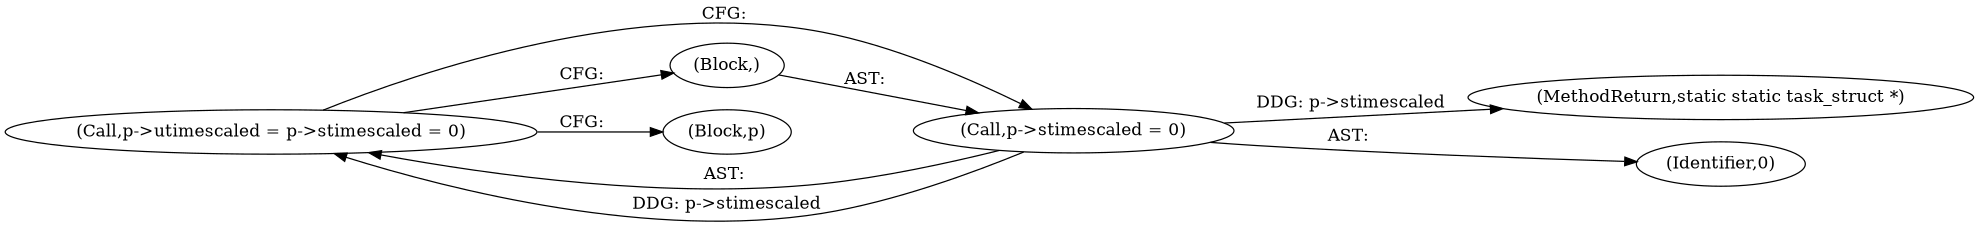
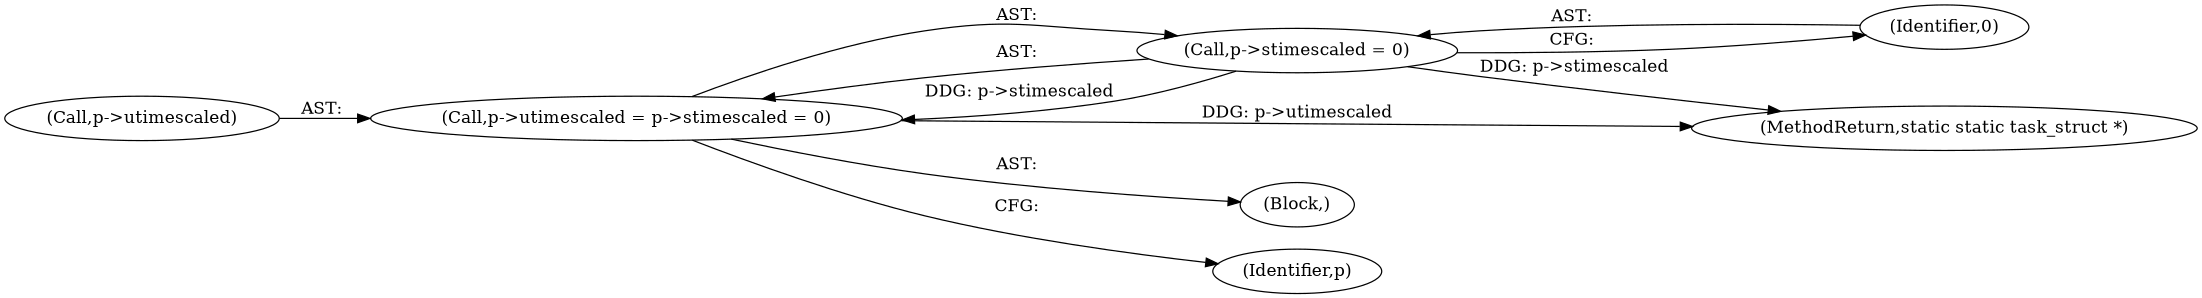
edge "(Call,p->utimescaled = p->stimescaled = 0)" -> "(Call,p->stimescaled = 0)": label "CFG: " -> "AST: "
edge "(Call,p->utimescaled = p->stimescaled = 0)" -> "(Block,)": label "CFG: " -> "AST: "
edge "(Block,)" -> "(Call,p->stimescaled = 0)": now "(Identifier,0)" -> "(Call,p->stimescaled = 0)"
node "(Call,p->utimescaled)": added
edge "(Call,p->utimescaled = p->stimescaled = 0)" -> "(MethodReturn,static static task_struct *)": added, label "DDG: p->utimescaled"
node "(Block,p)": label "(Block,p)" -> "(Identifier,p)"
edge "(Call,p->stimescaled = 0)" -> "(Identifier,0)": label "AST: " -> "CFG: "
